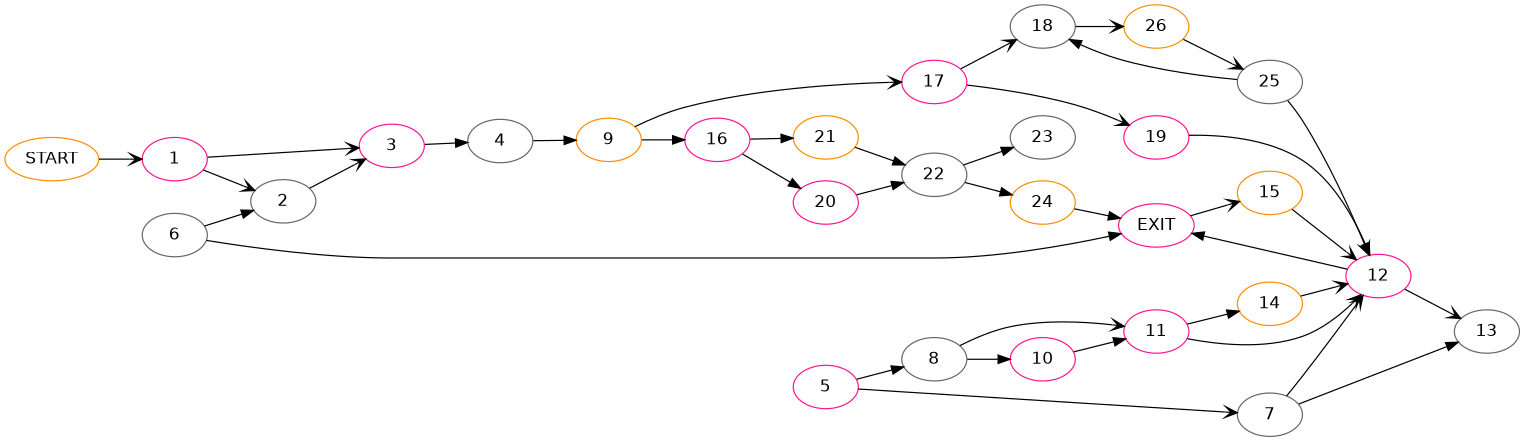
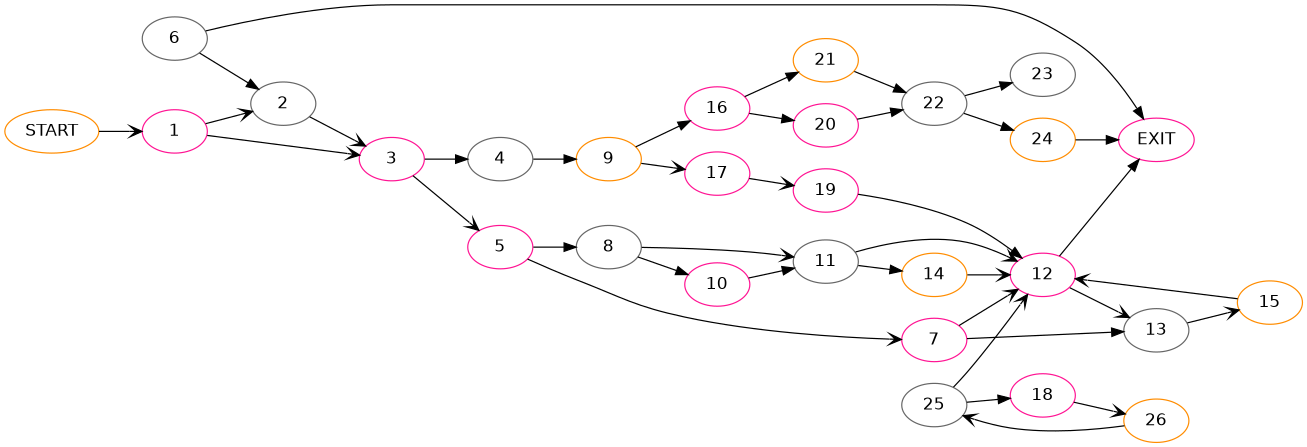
node "18": color gray40 -> deeppink
edge "17" -> "18": removed
edge "3" -> "5": added
edge "EXIT" -> "15": now "13" -> "15"
node "11": color deeppink -> gray40
node "7": color gray40 -> deeppink
